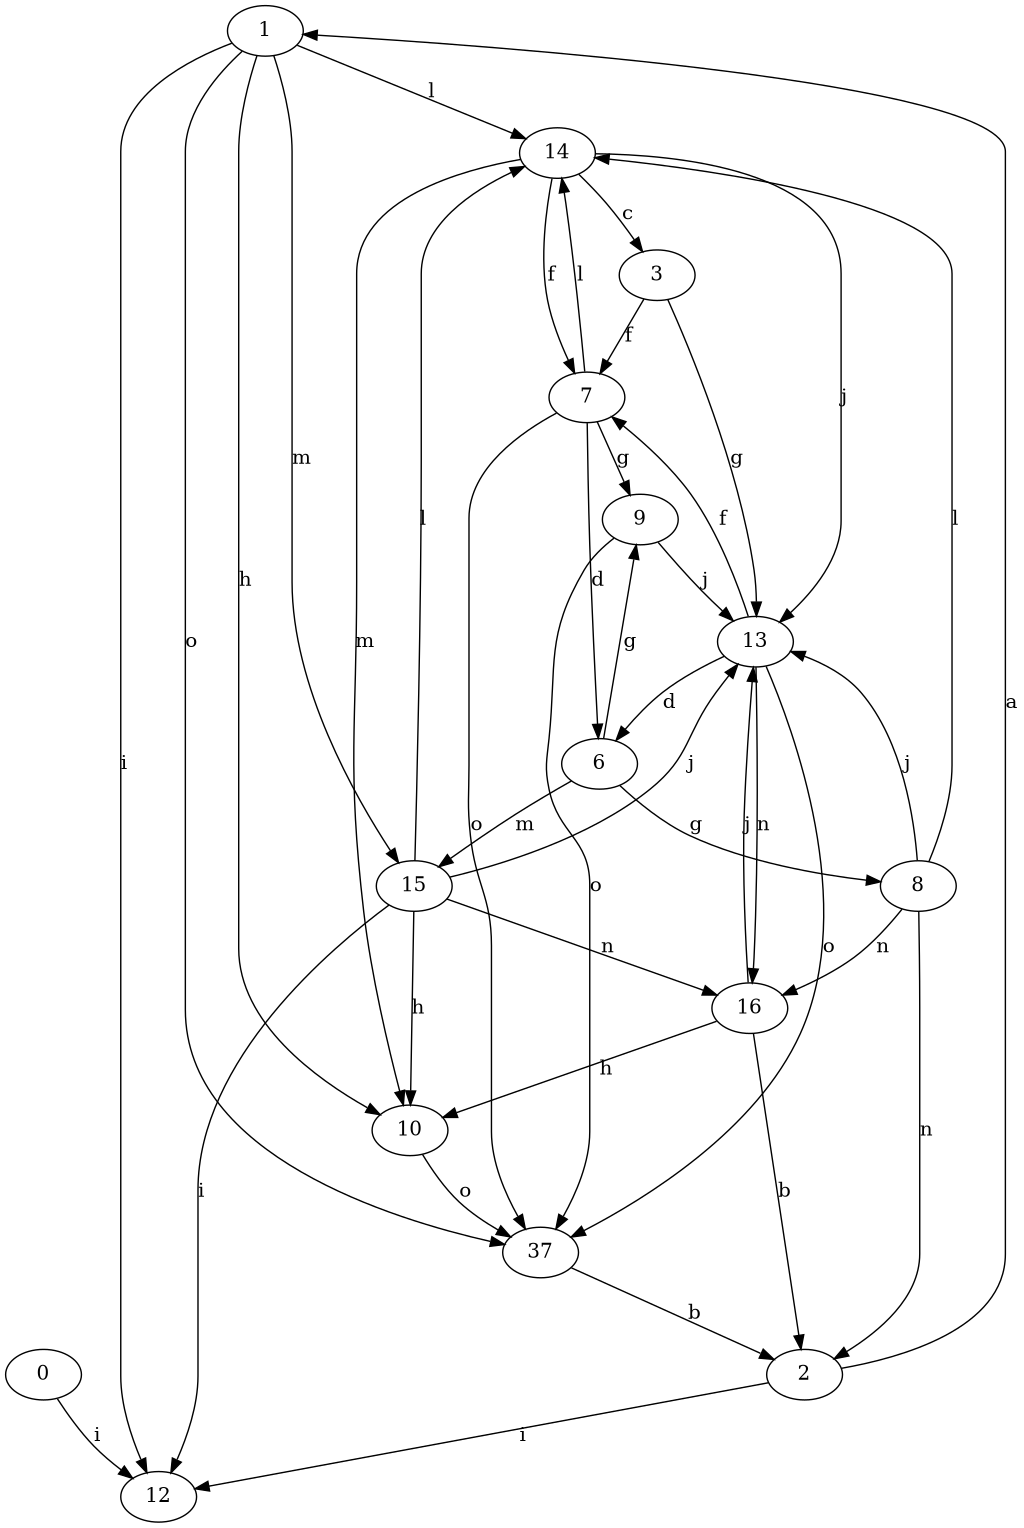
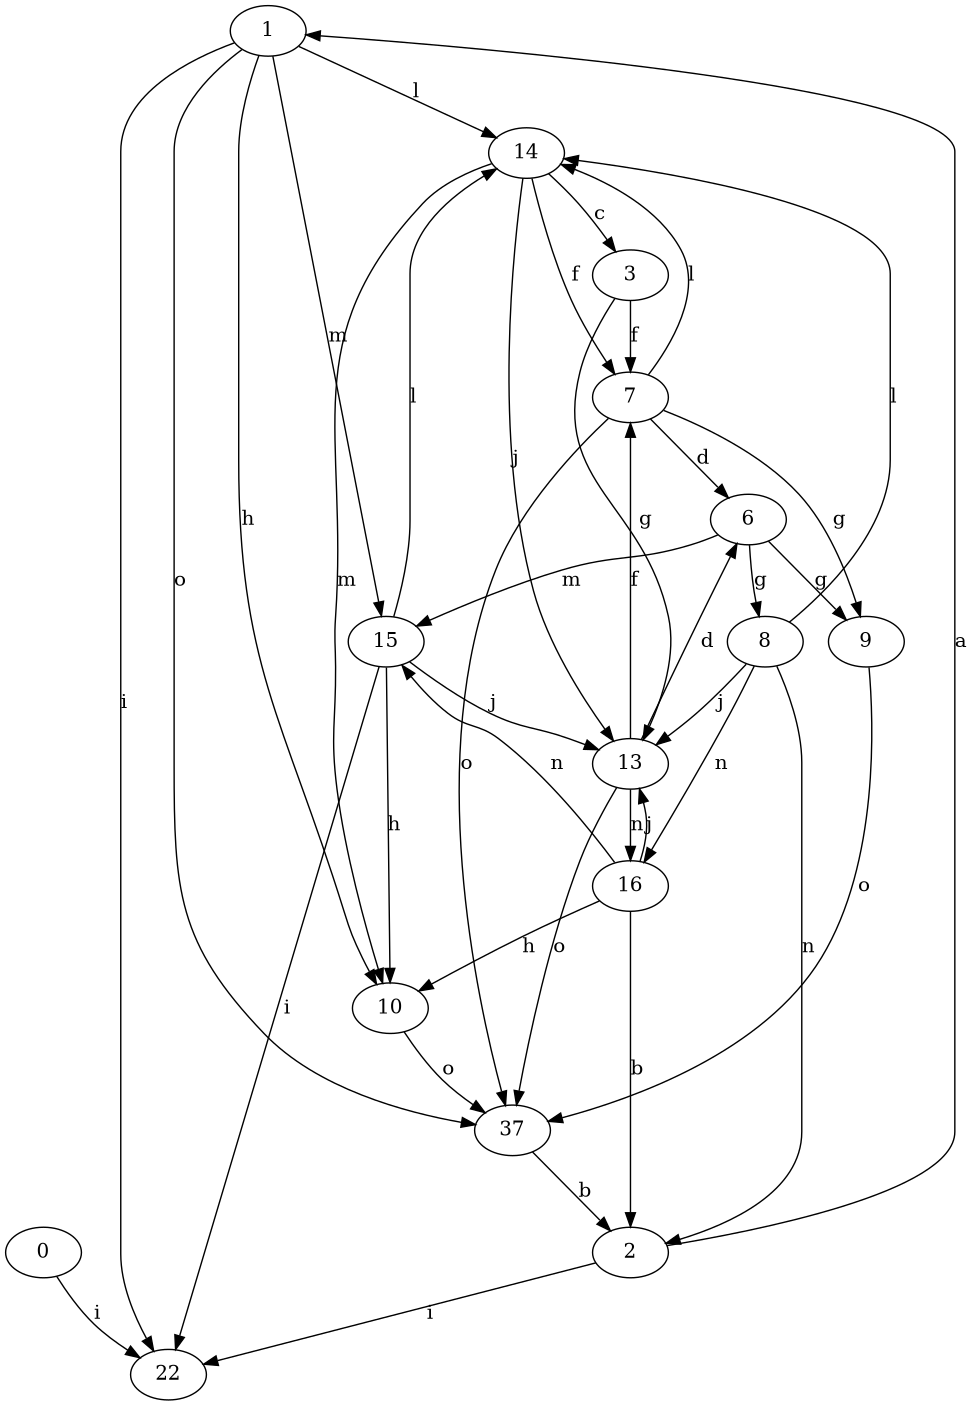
edge "9" -> "13": removed, label "j"
edge "15" -> "16": reversed
node "12": label "12" -> "22"
